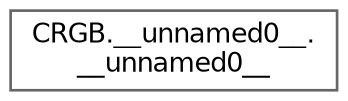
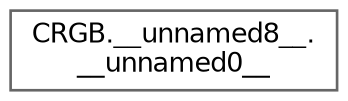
node "CRGB.__unnamed0__. __unnamed0__": label "CRGB.__unnamed0__. __unnamed0__" -> "CRGB.__unnamed8__. __unnamed0__"
